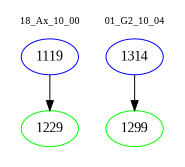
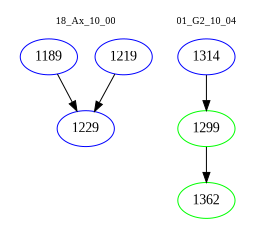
node "1189": added
node "1119": label "1119" -> "1219"
node "1229": color green -> blue
node "1362": added
